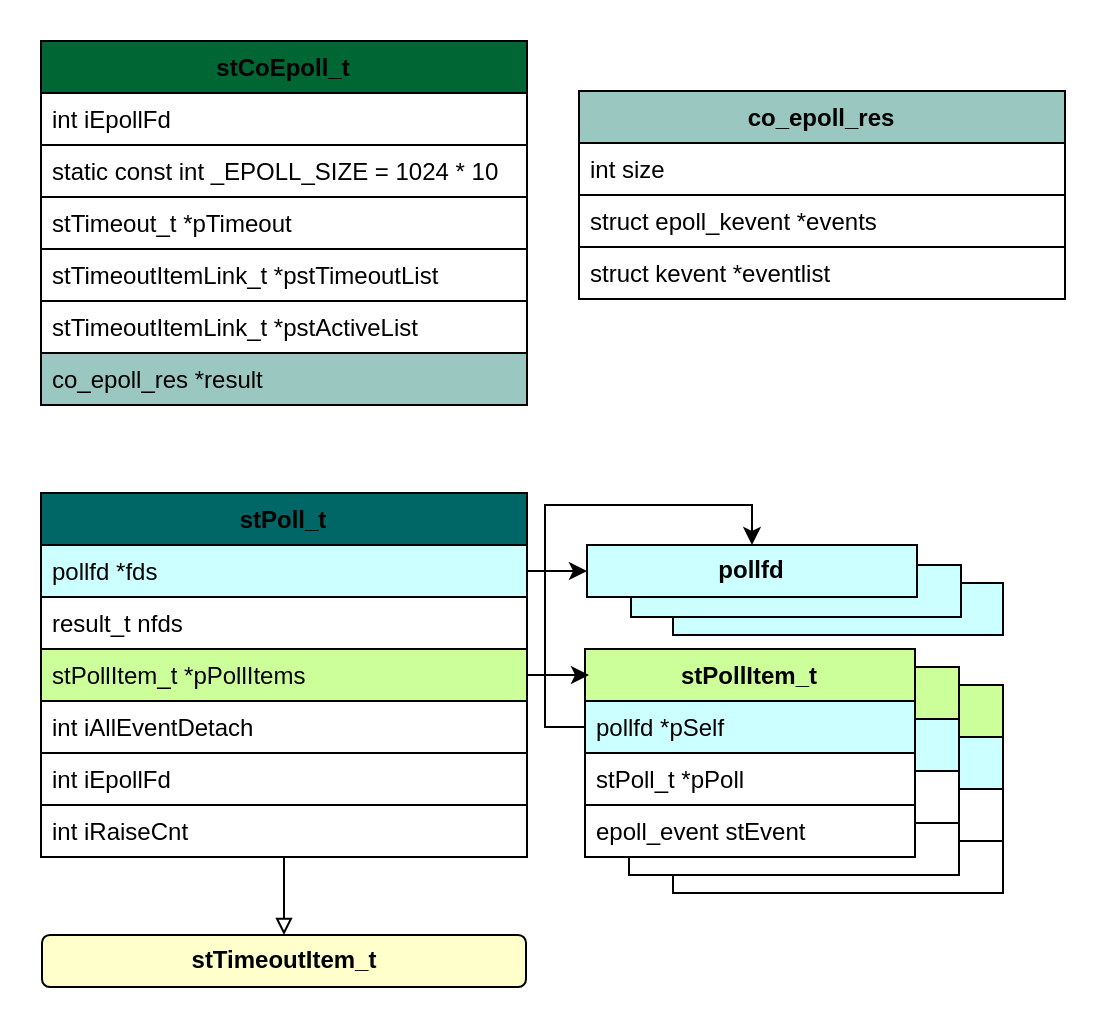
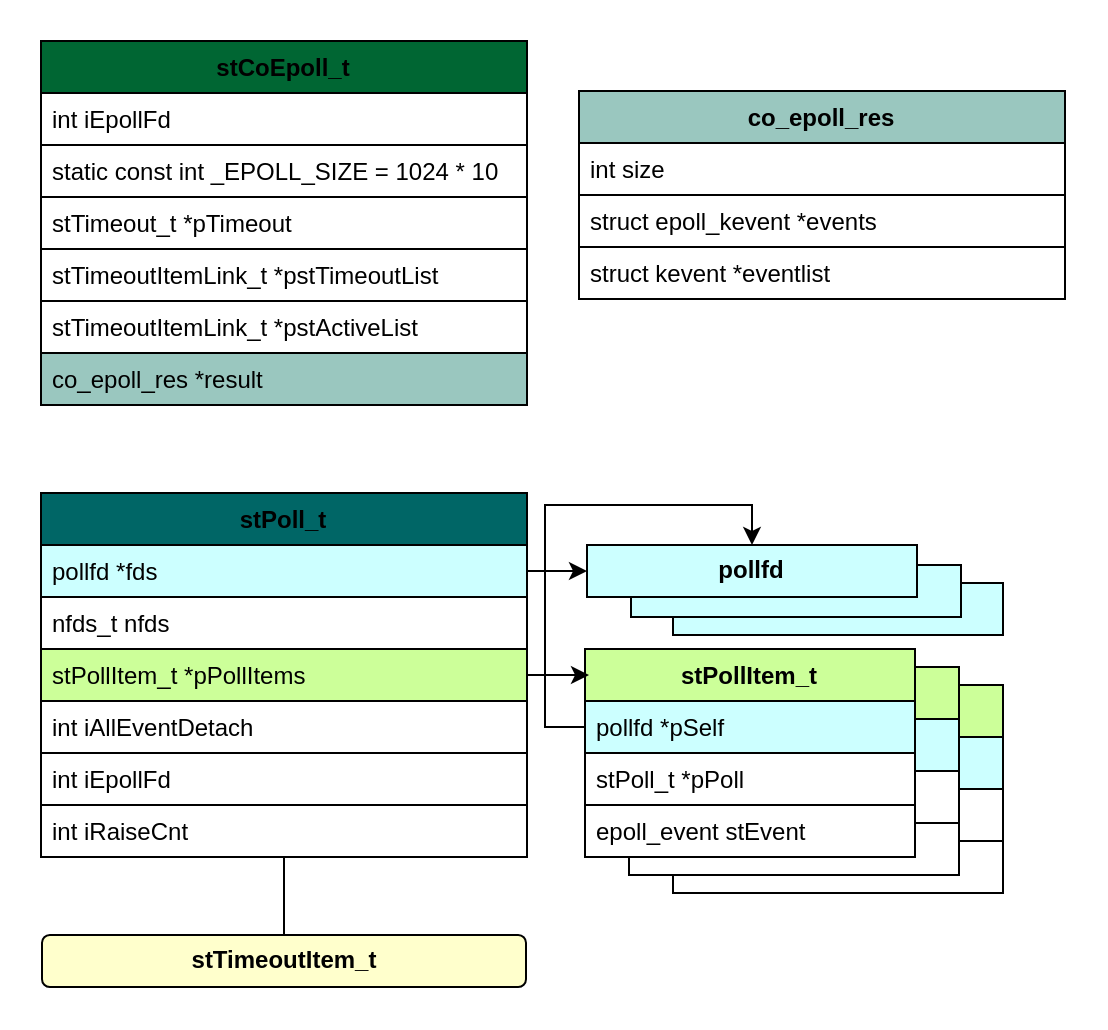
node "result_t nfds": label "result_t nfds" -> "nfds_t nfds"
edge "stPoll_t" -> "stTimeoutItem_t": arrowhead block -> none
